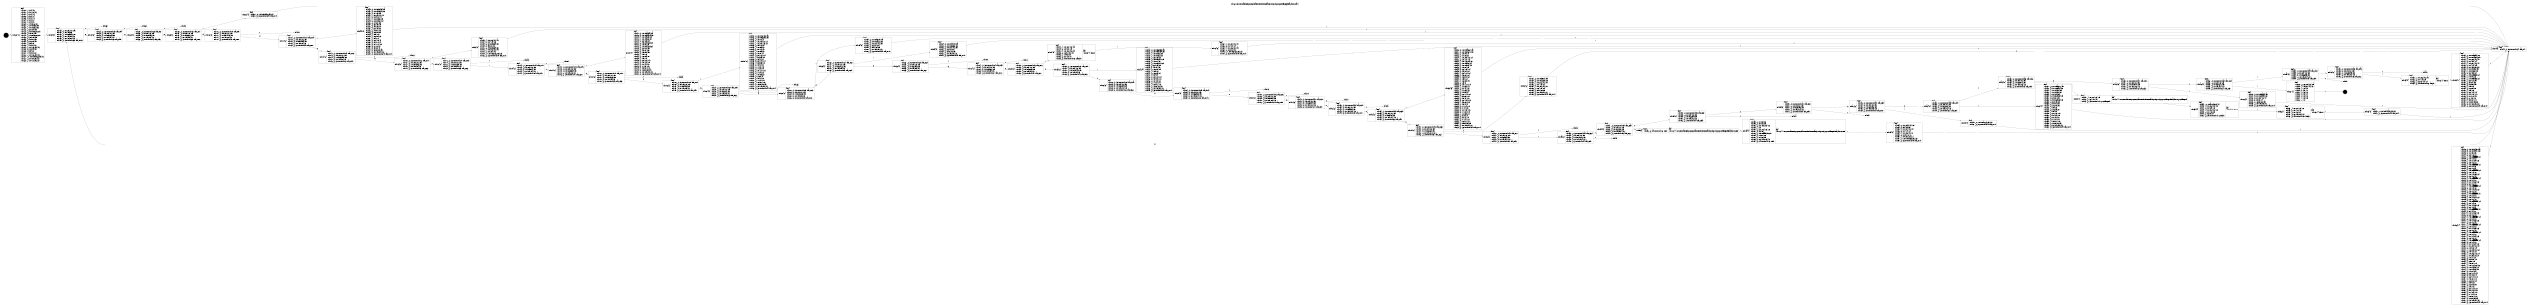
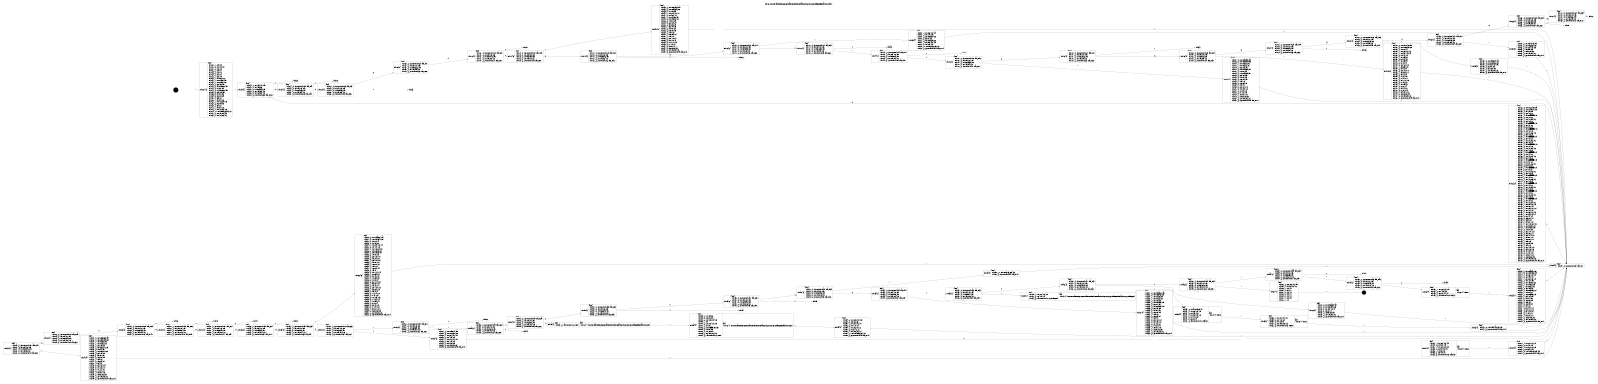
node "0x402502 [15]": removed
node "0x401890 [28]": removed
